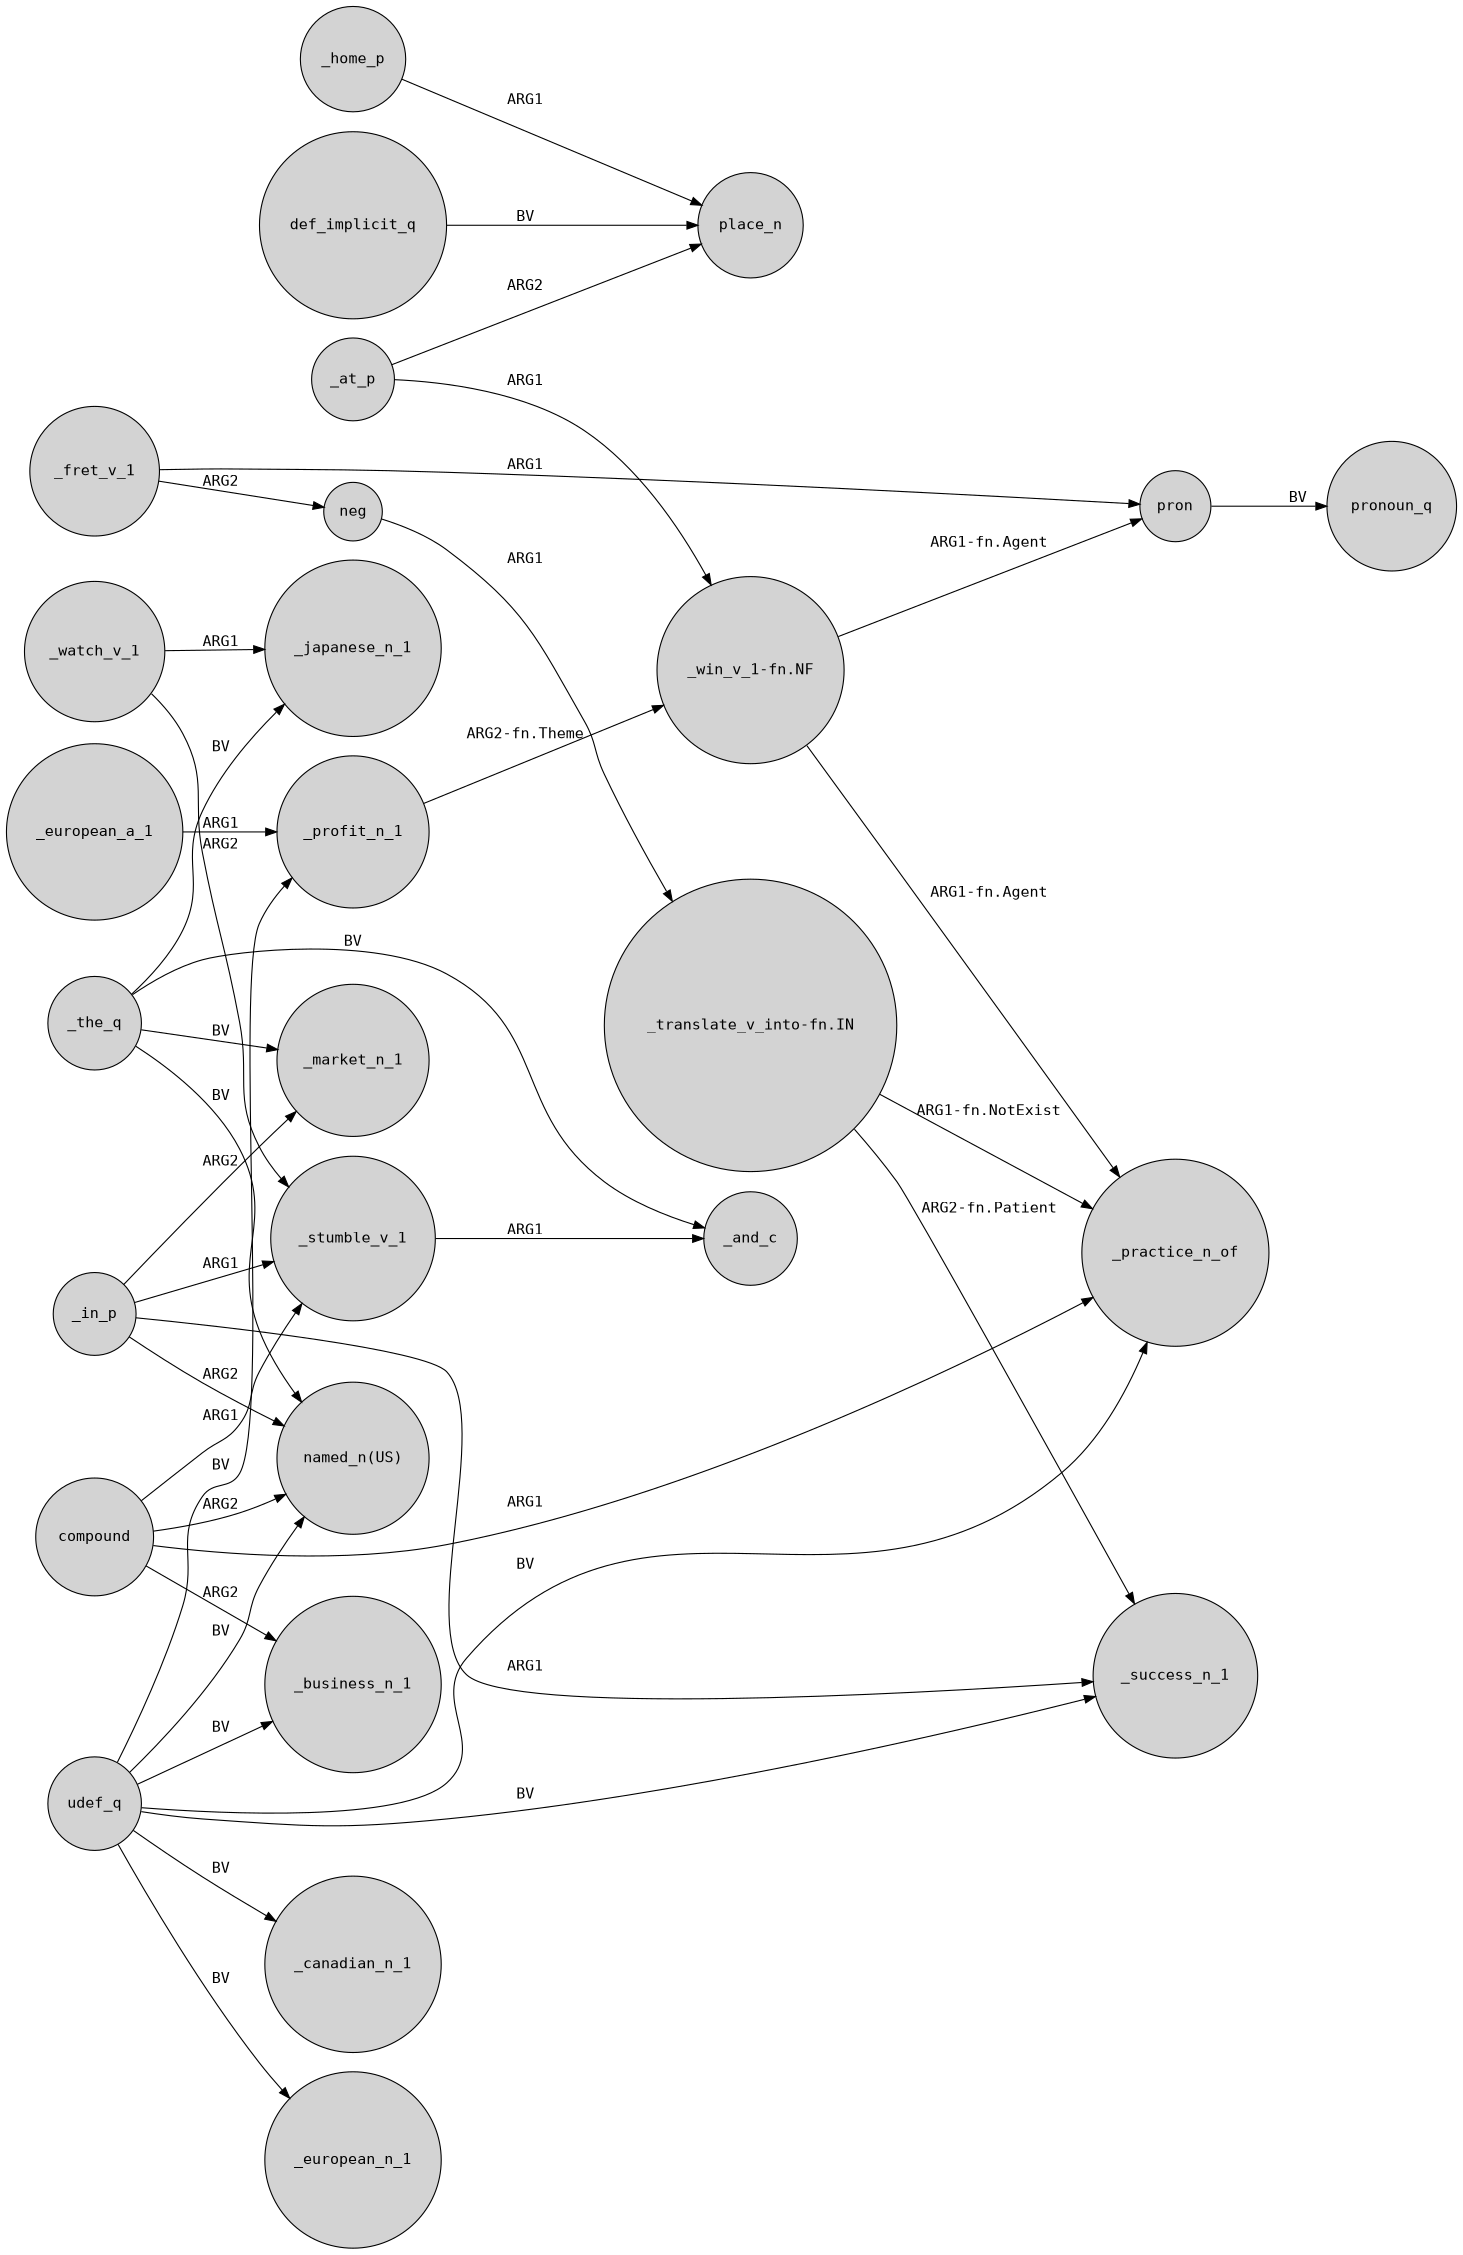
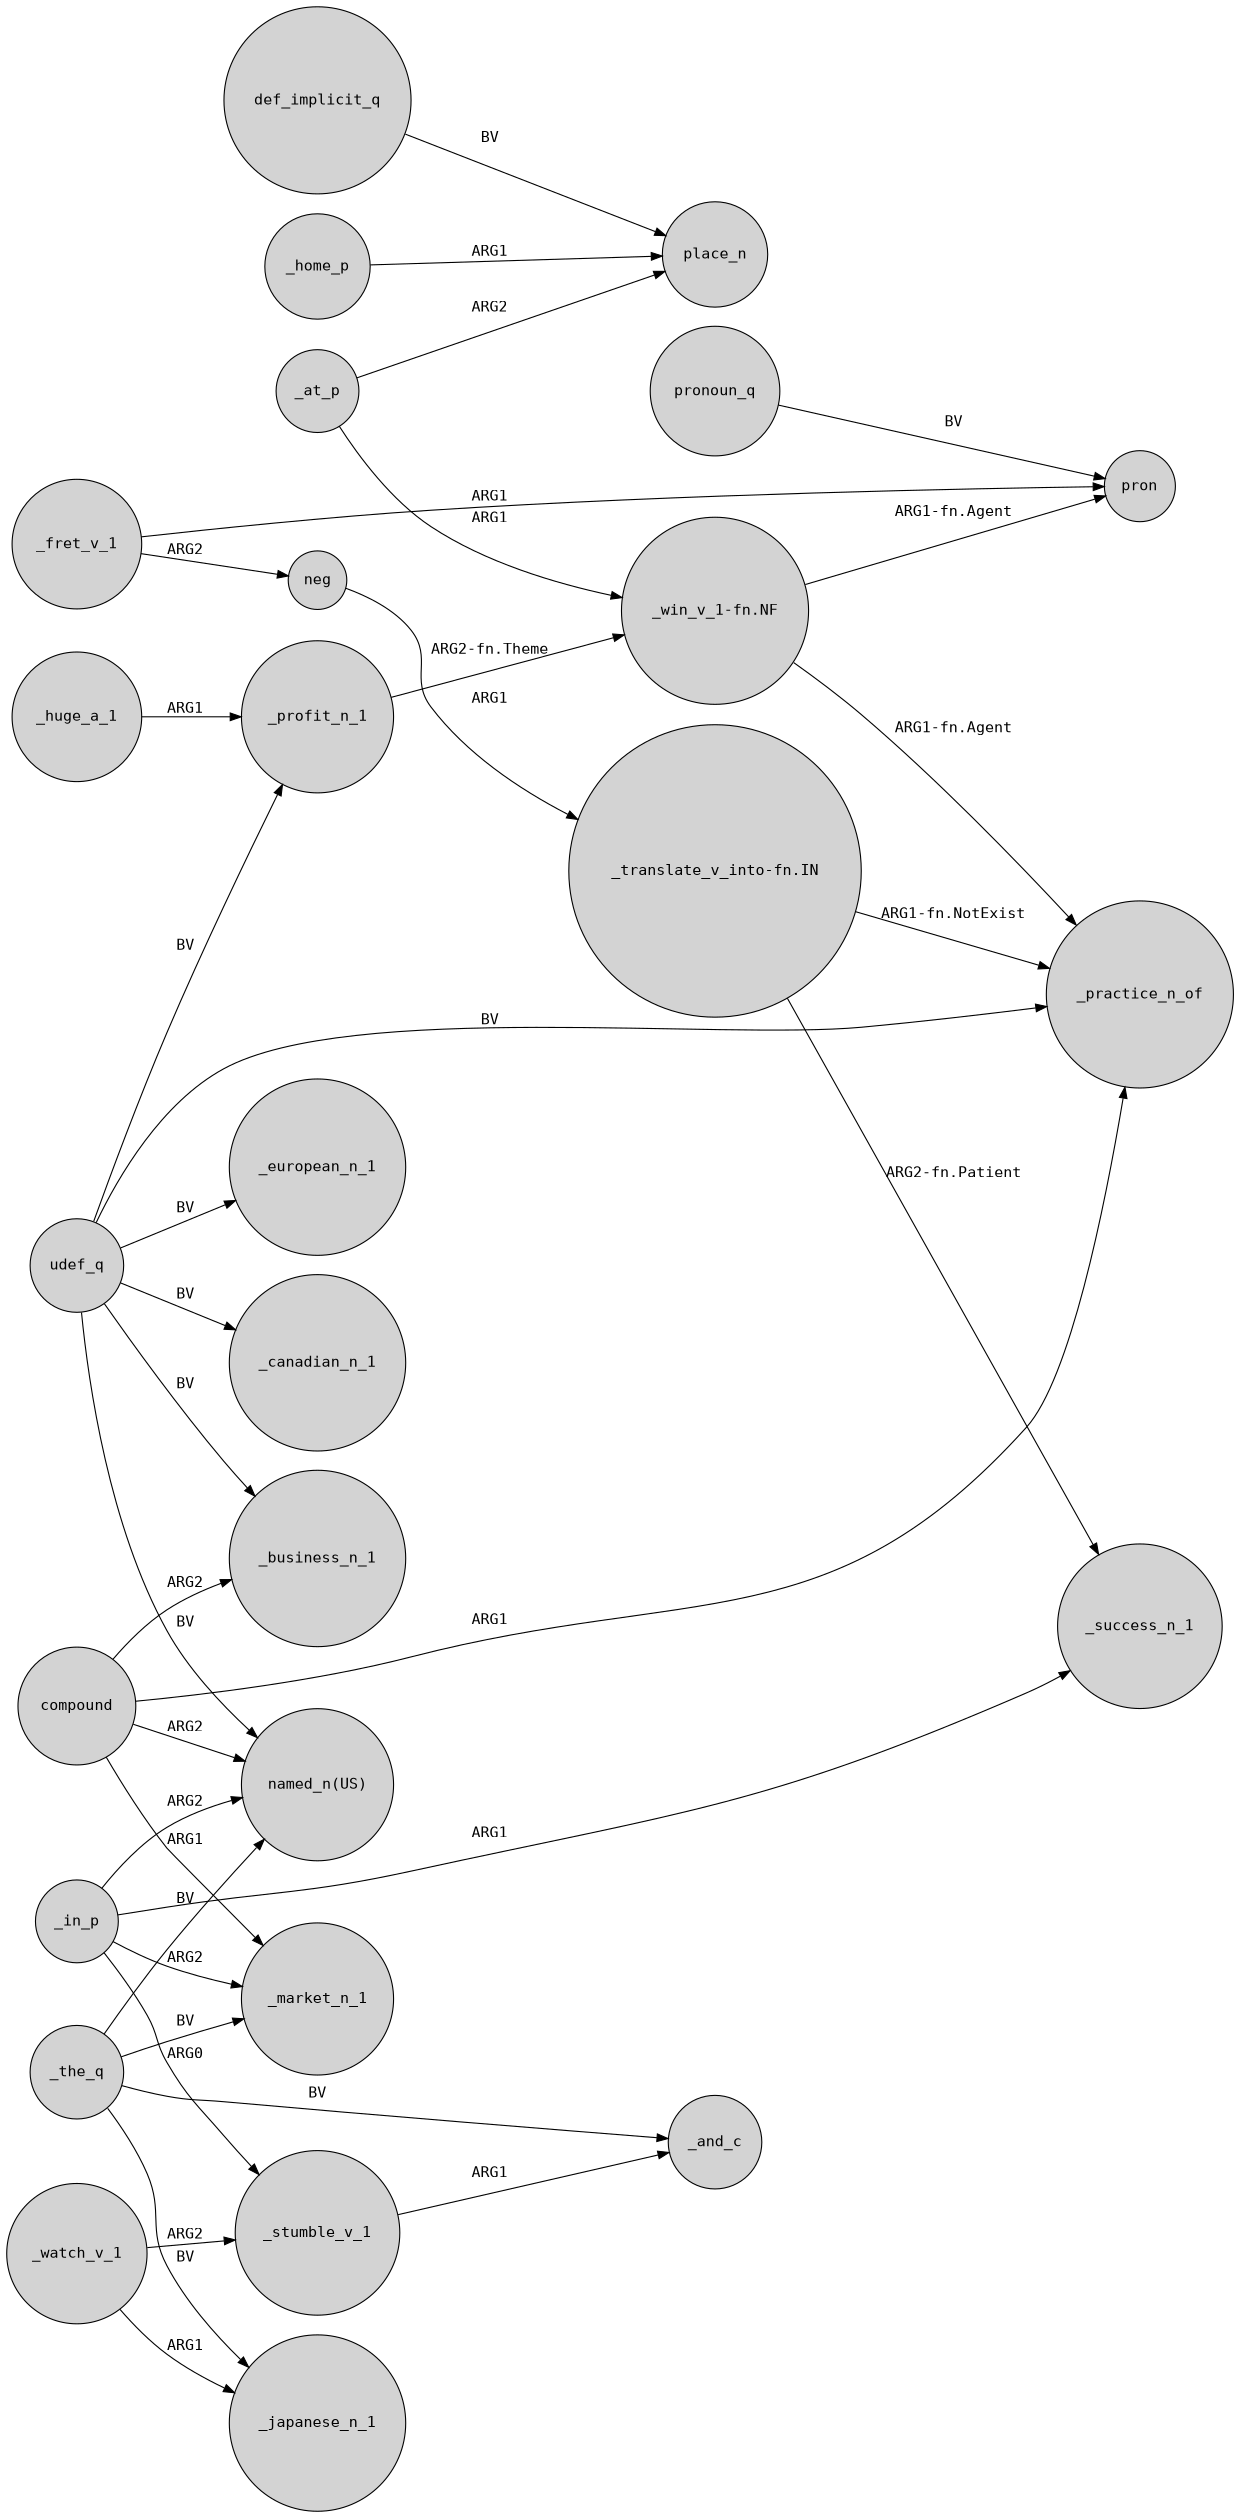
edge "pron" -> "pronoun_q": reversed
node "_european_a_1": label "_european_a_1" -> "_huge_a_1"
edge "_in_p" -> "_stumble_v_1": label "ARG1" -> "ARG0"
edge "compound" -> "_stumble_v_1": now "compound" -> "_market_n_1"
edge "udef_q" -> "_success_n_1": removed, label "BV"
